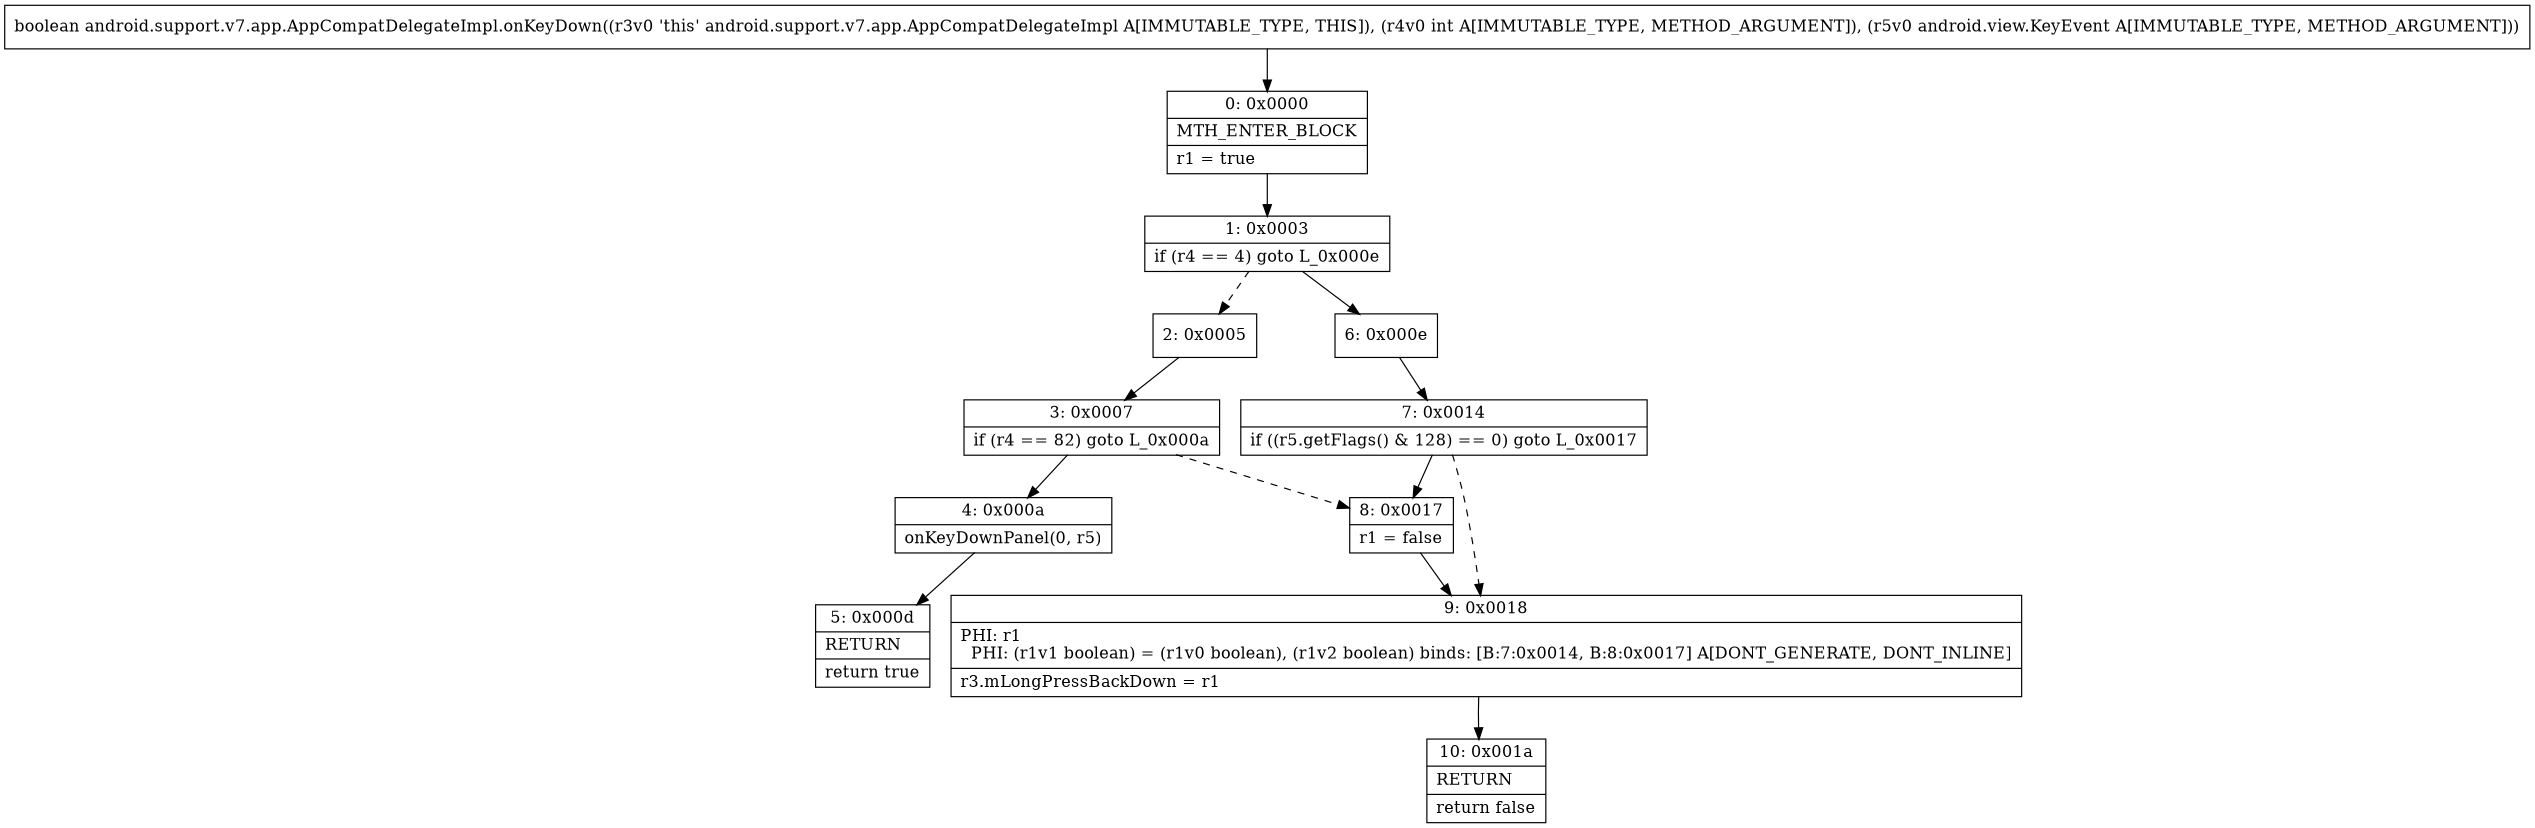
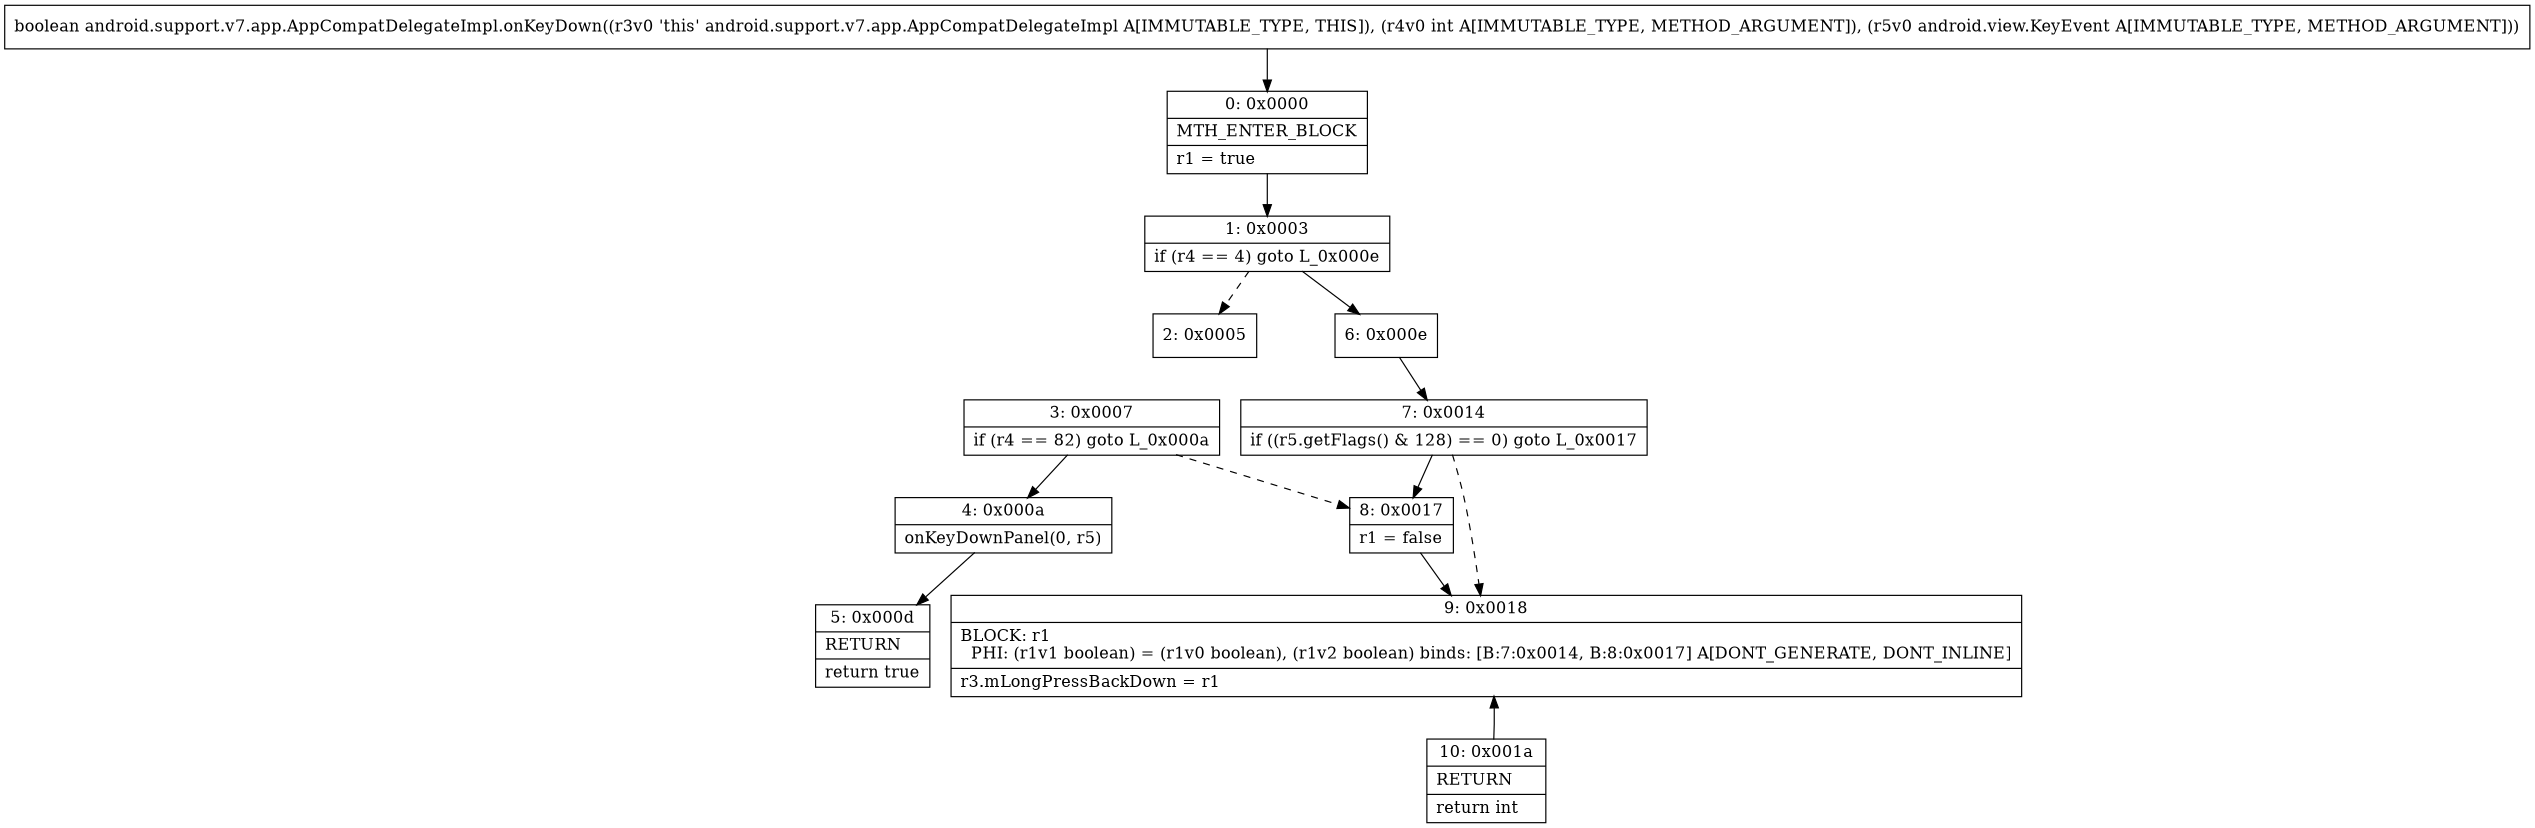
edge "2: 0x0005" -> "3: 0x0007": removed
node "9: 0x0018": text "PHI: r1" -> "BLOCK: r1"
edge "9: 0x0018" -> "10: 0x001a": reversed
node "10: 0x001a": text "return false" -> "return int"
